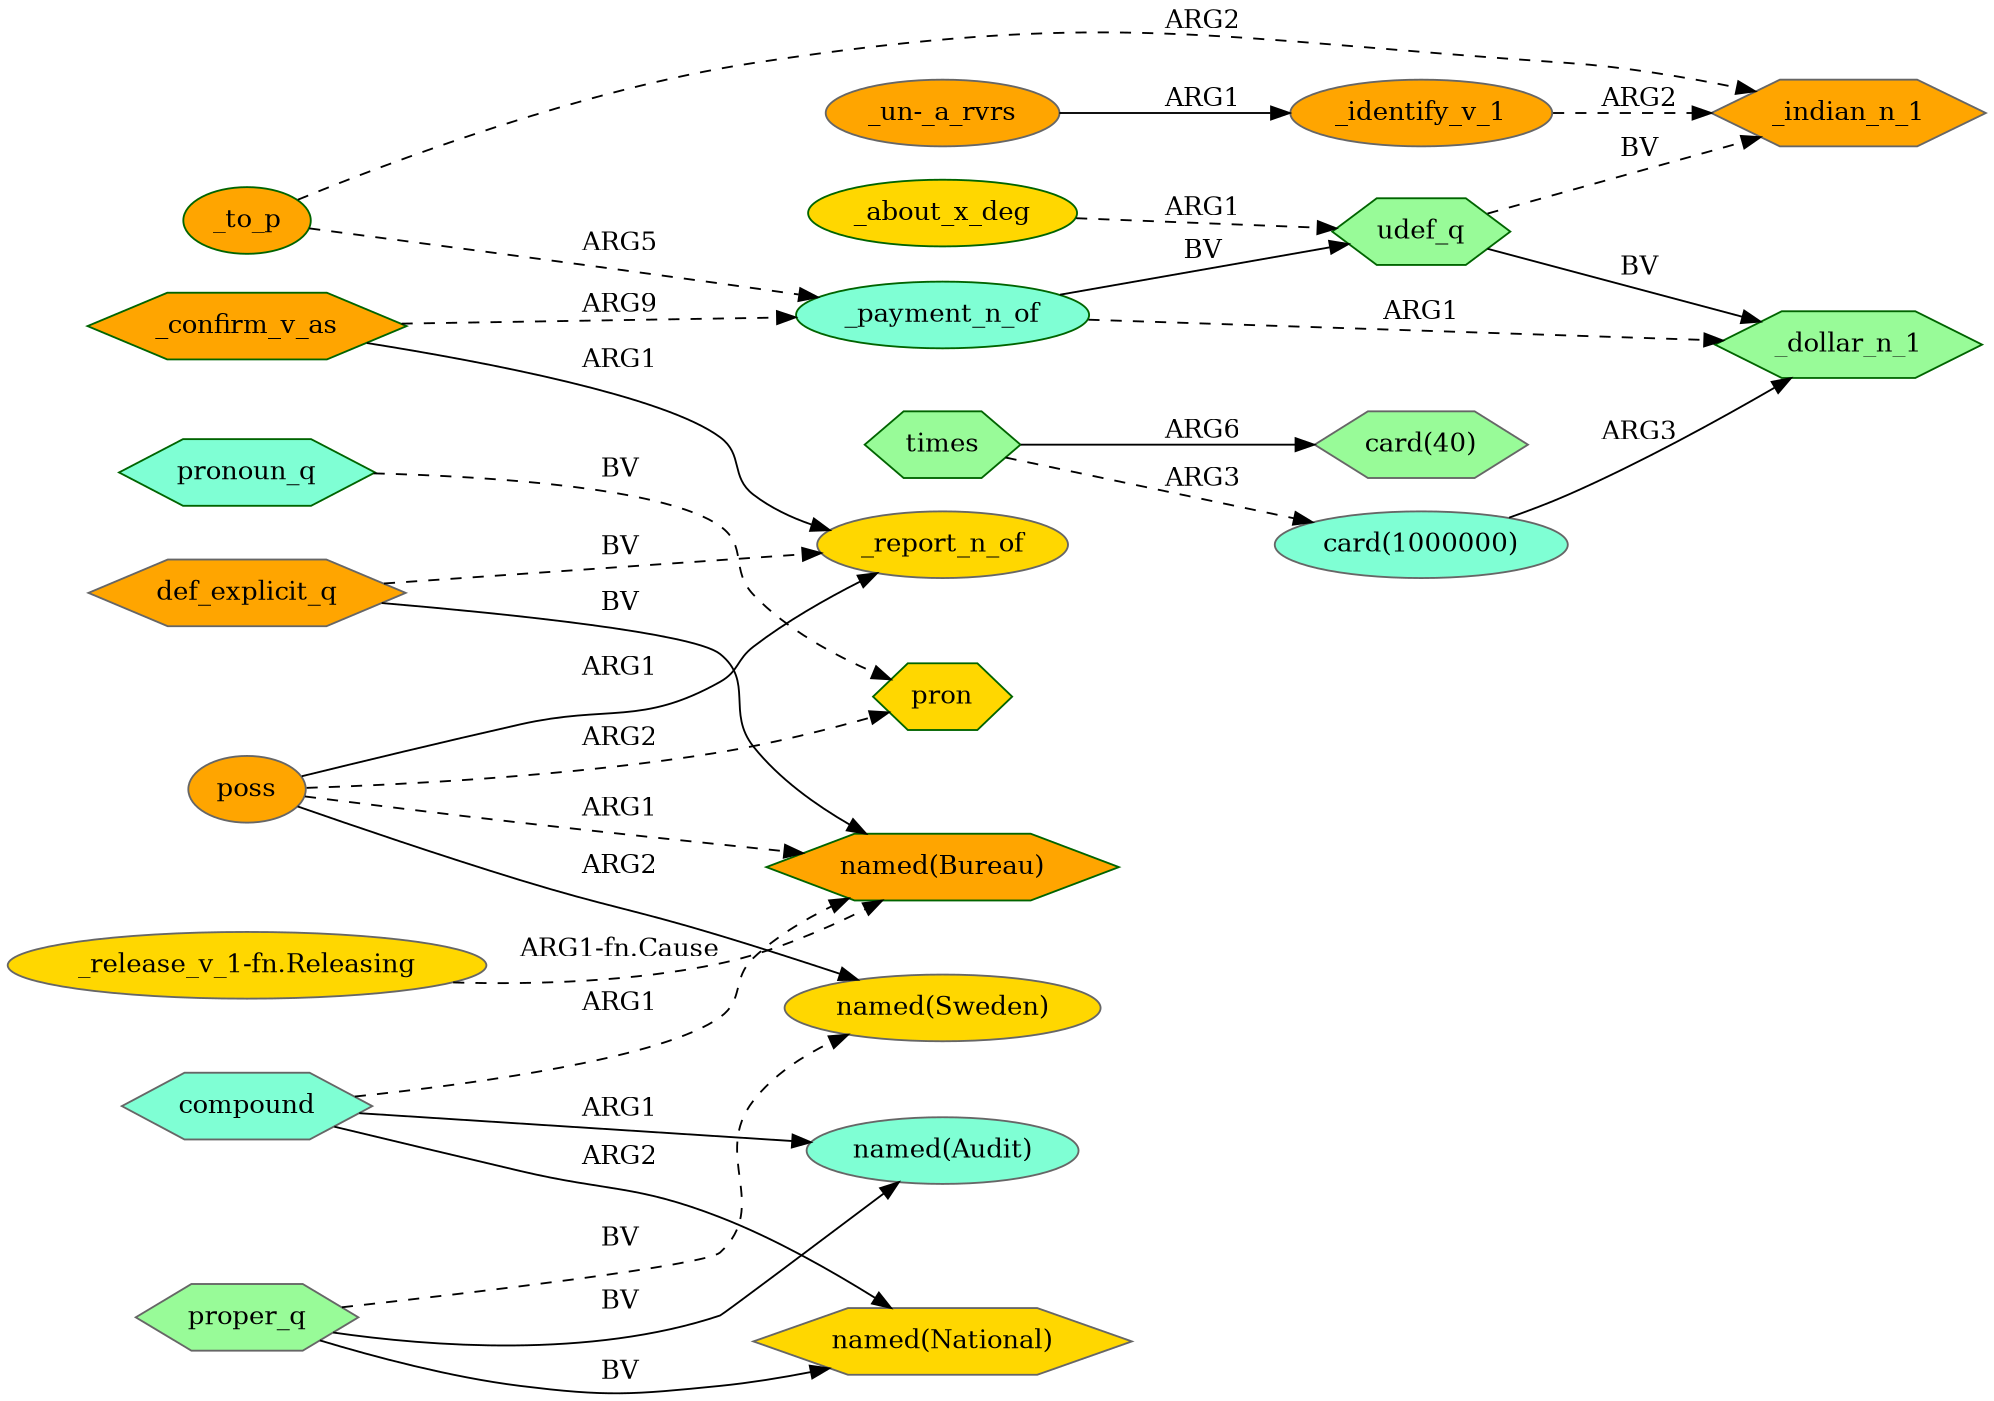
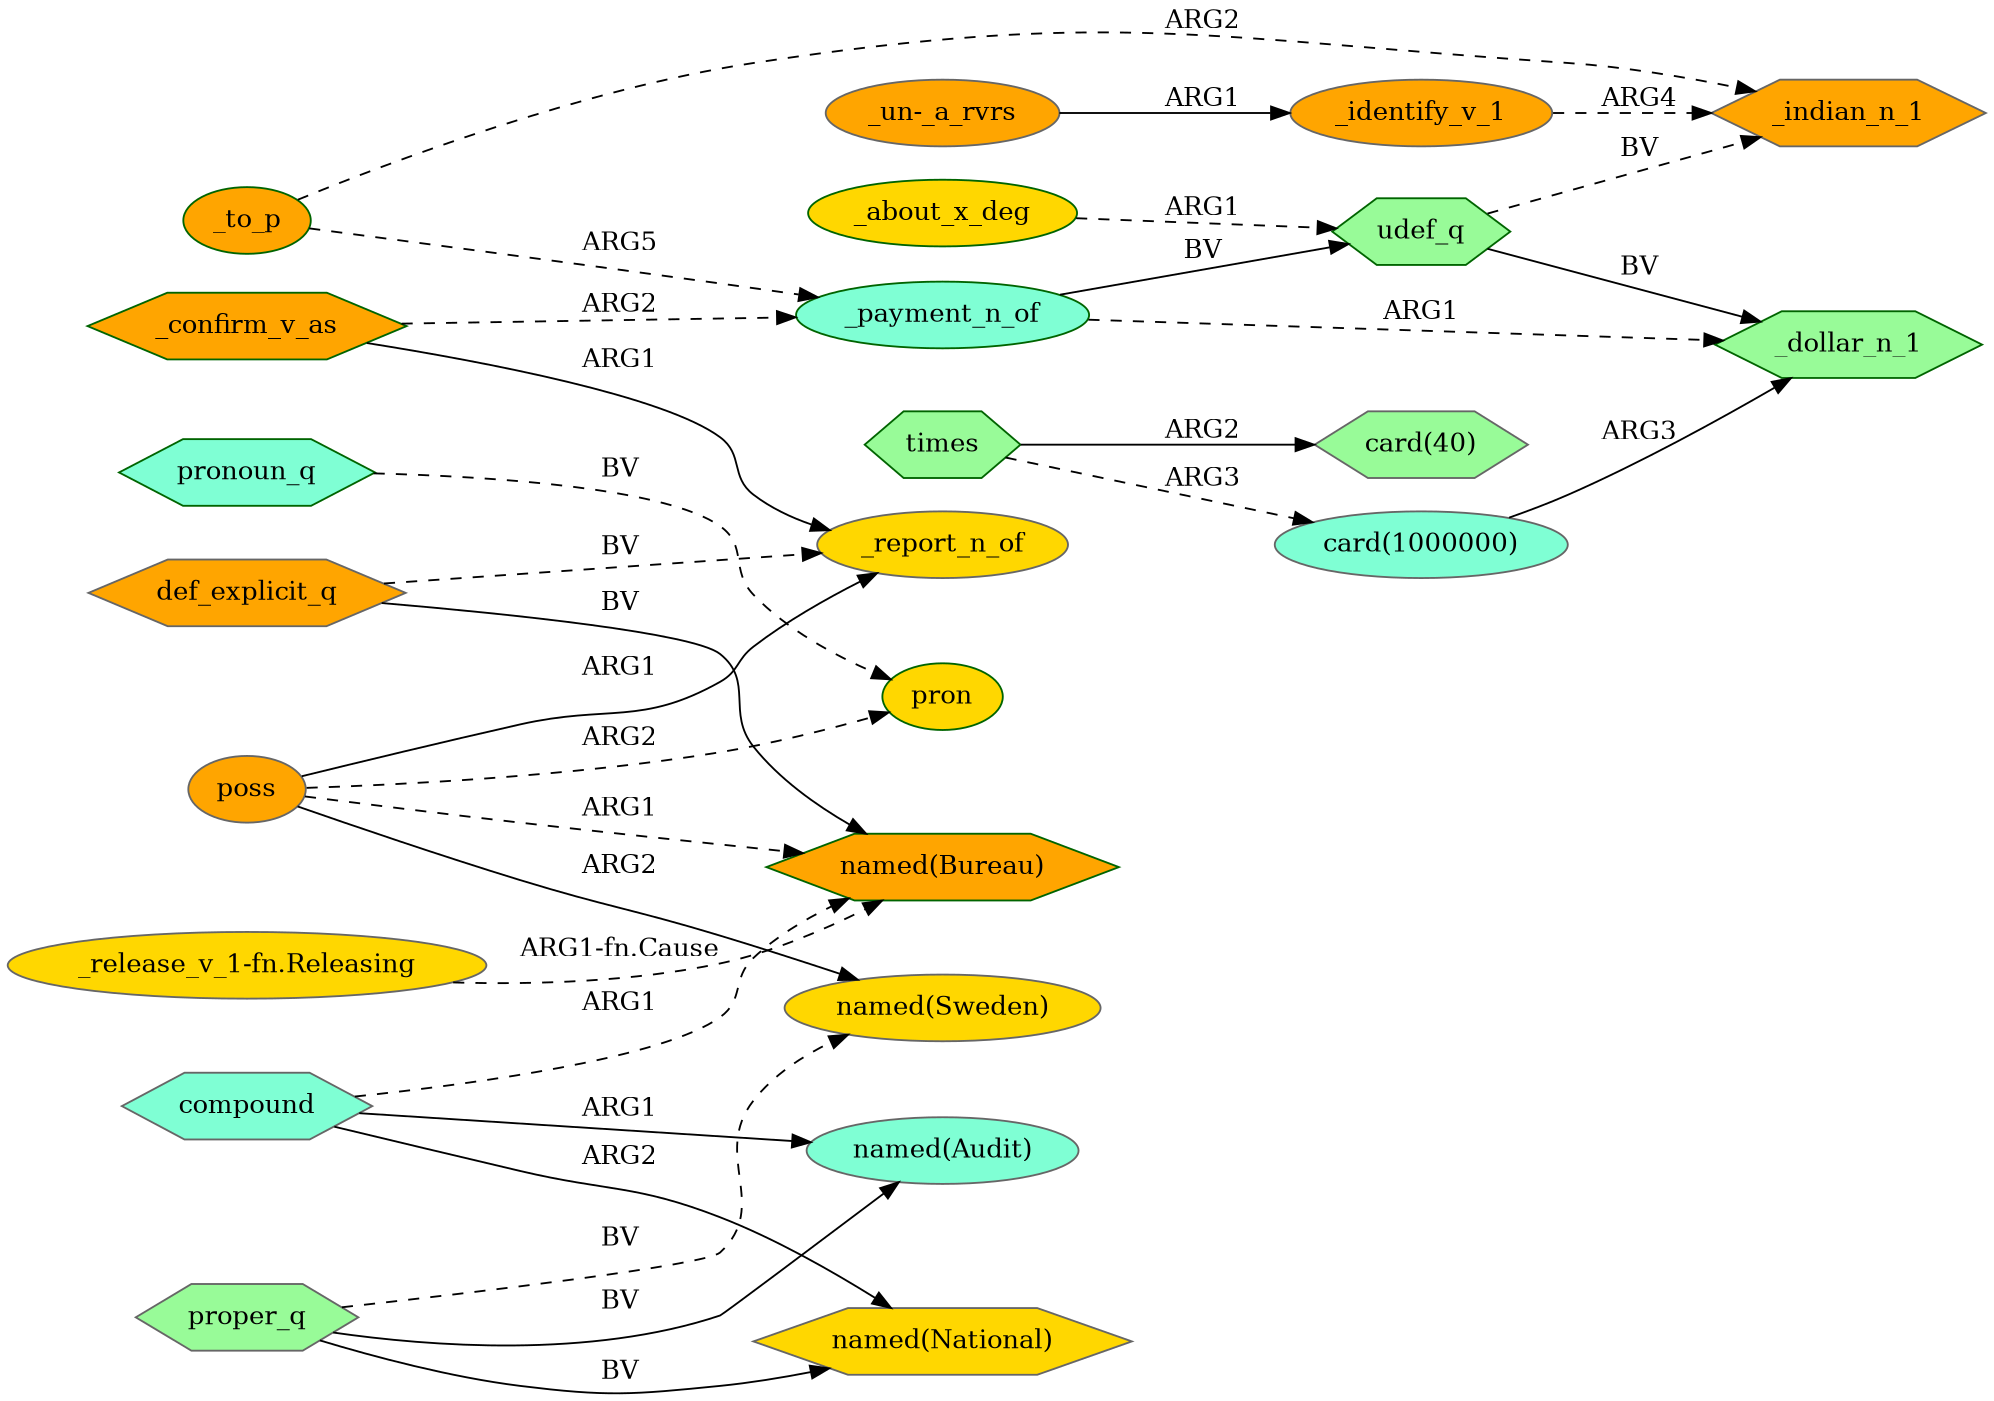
edge "_identify_v_1" -> "_indian_n_1": label "ARG2" -> "ARG4"
edge "_confirm_v_as" -> "_payment_n_of": label "ARG9" -> "ARG2"
edge "times" -> "card(40)": label "ARG6" -> "ARG2"
node "pron": shape hexagon -> ellipse
